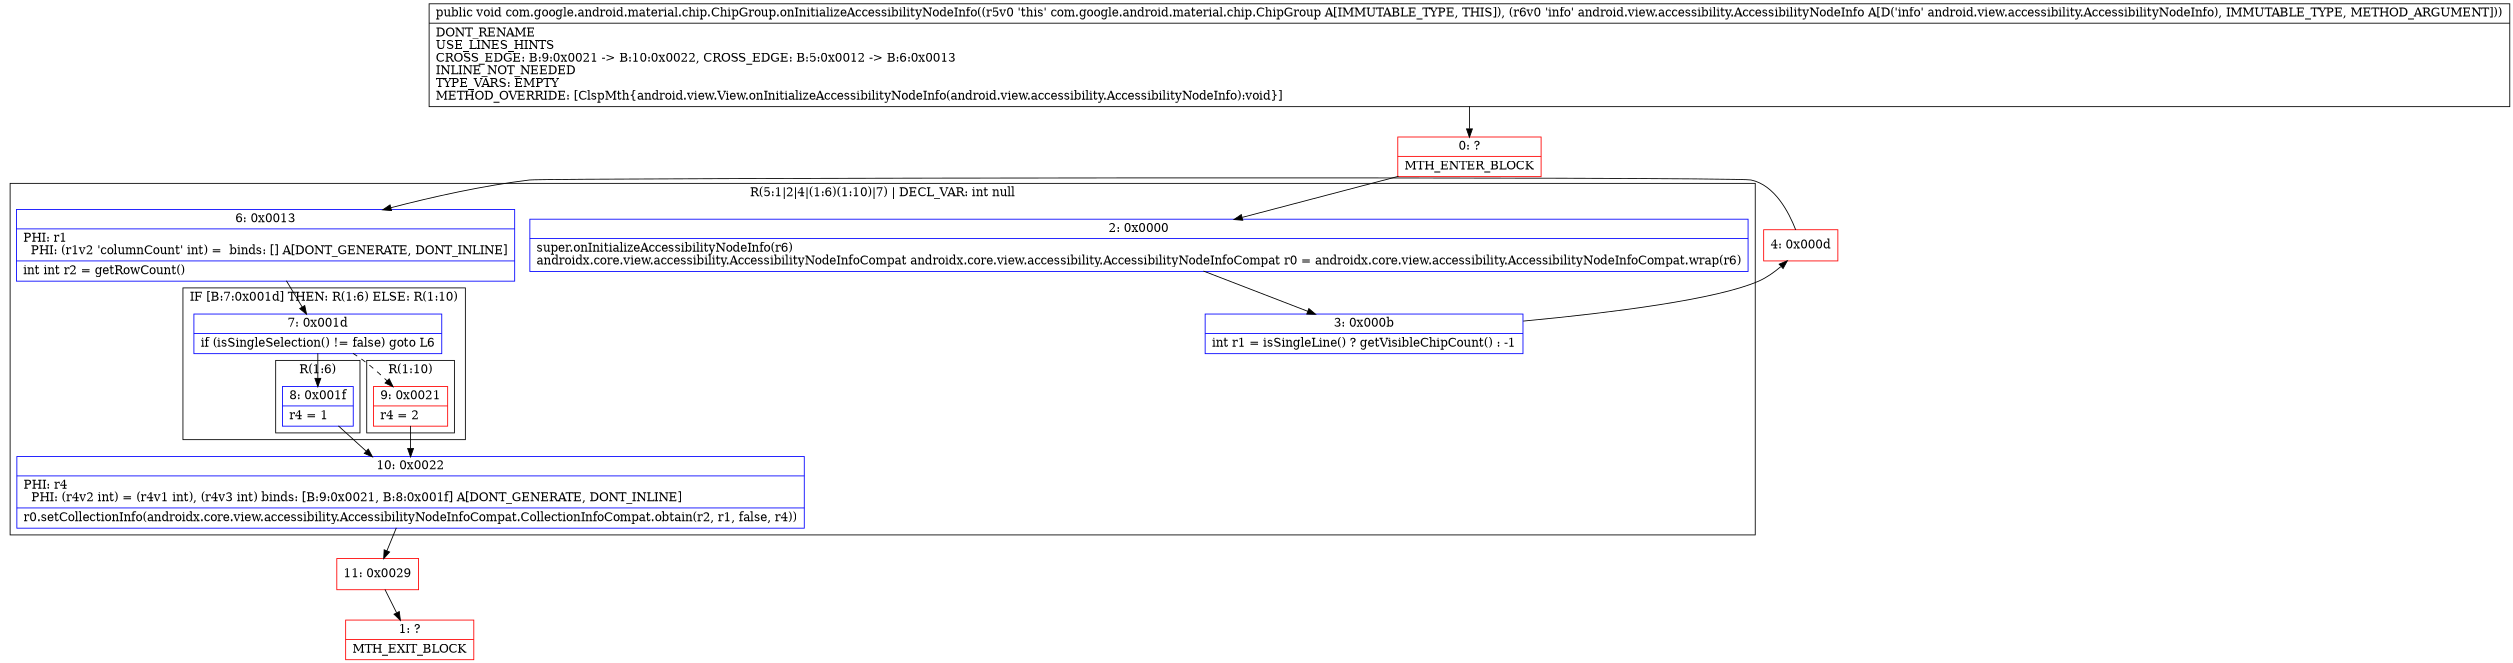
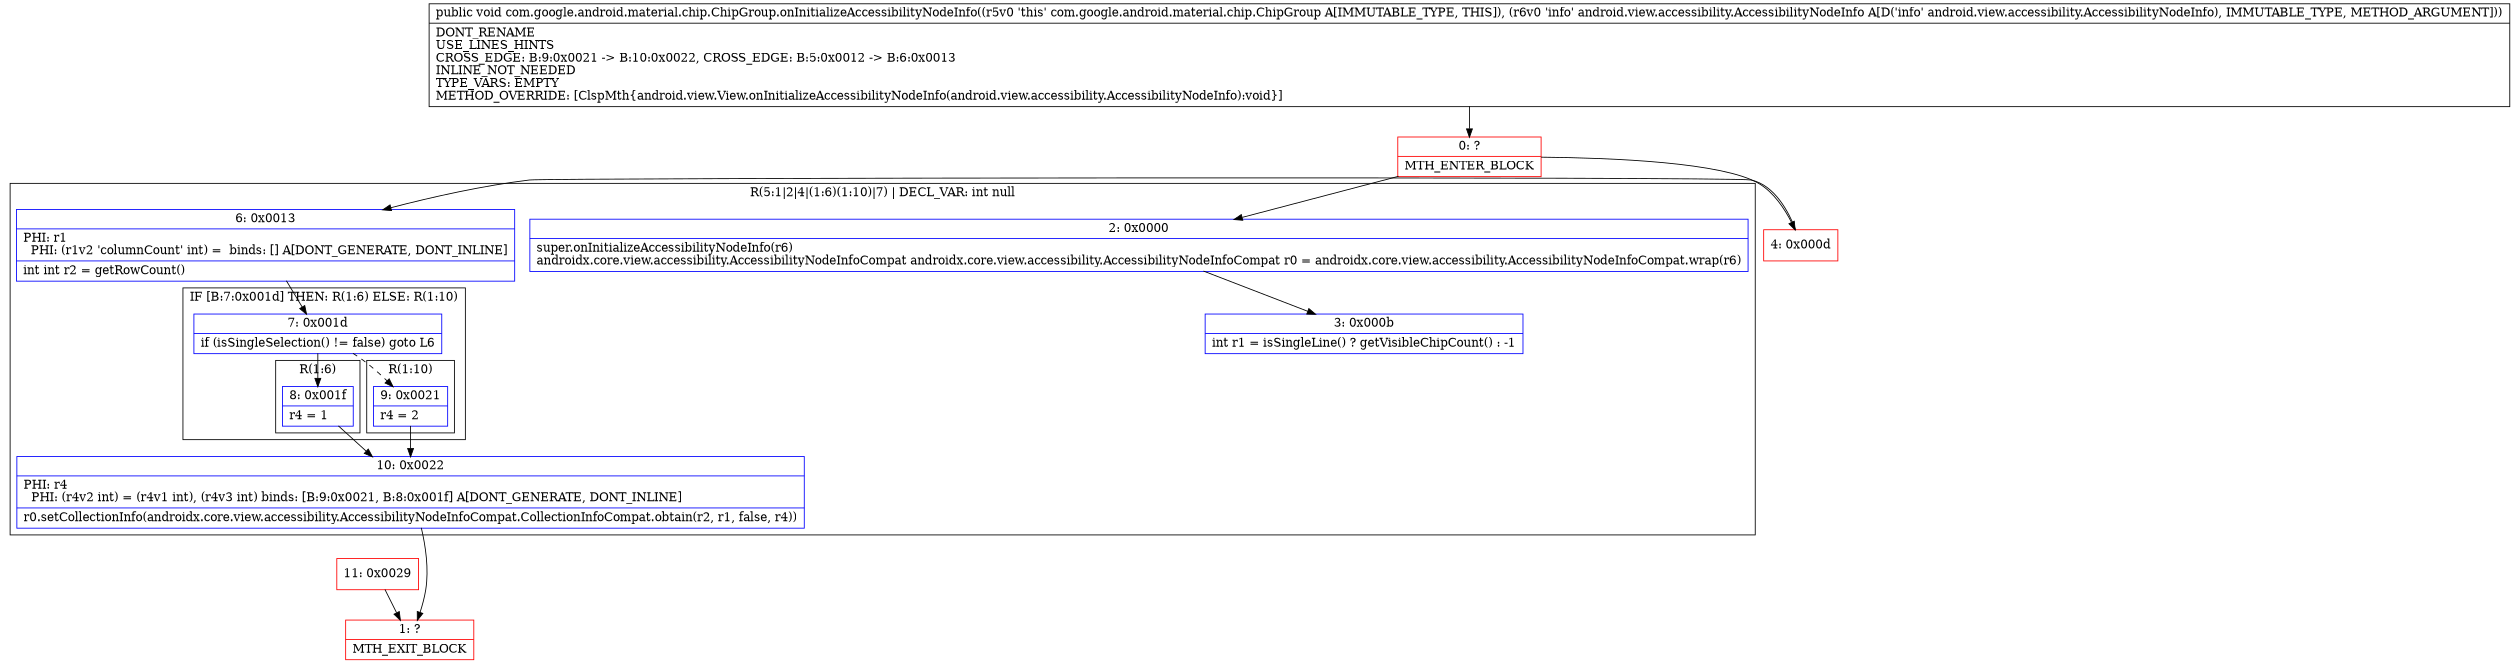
edge "3: 0x000b" -> "4: 0x000d": now "0: ?" -> "4: 0x000d"
node "9: 0x0021": color red -> blue
edge "10: 0x0022" -> "11: 0x0029": now "10: 0x0022" -> "1: ?"
